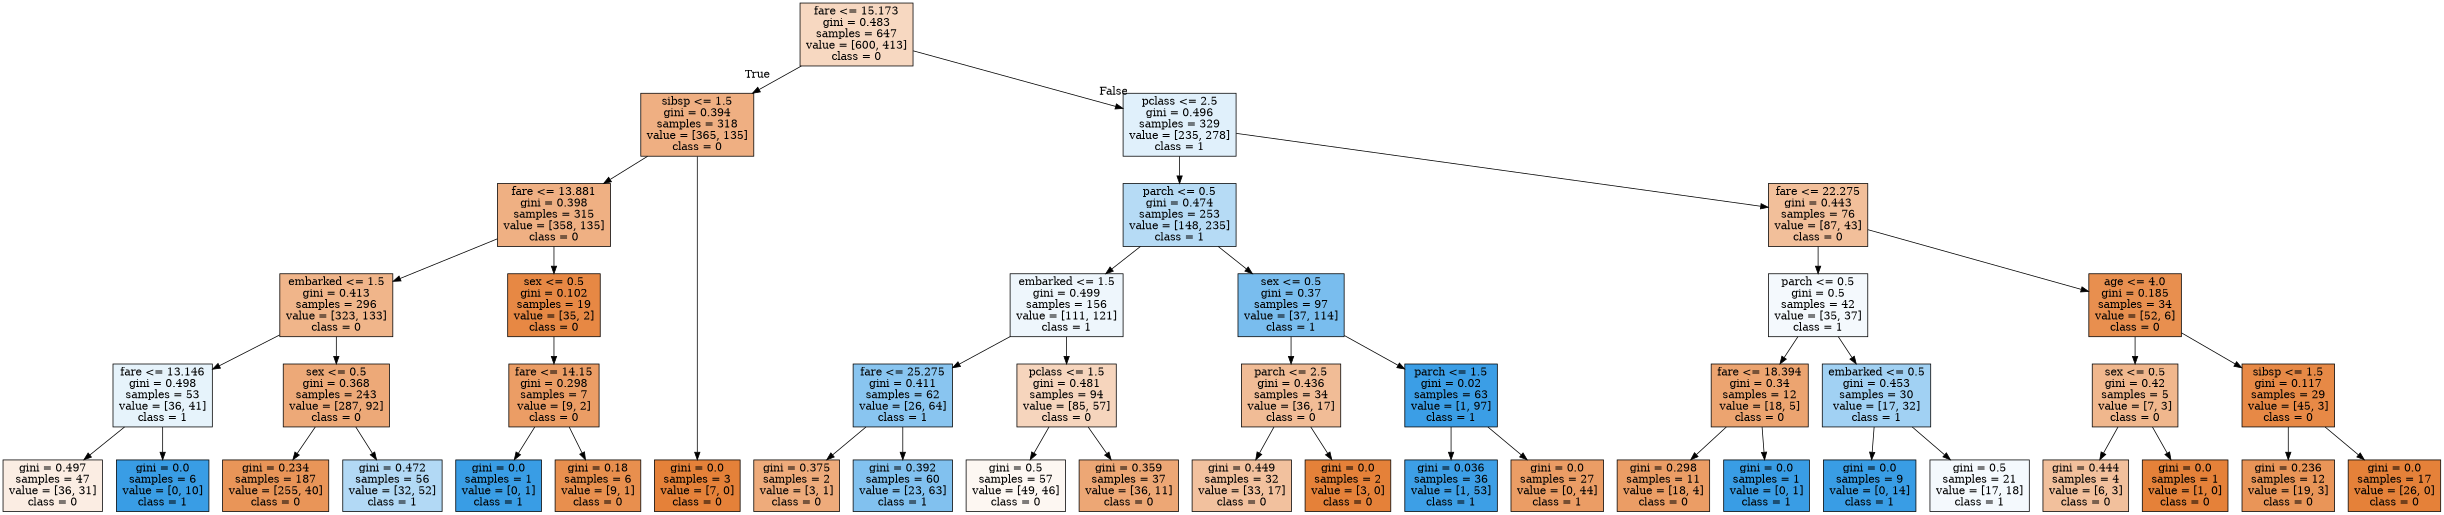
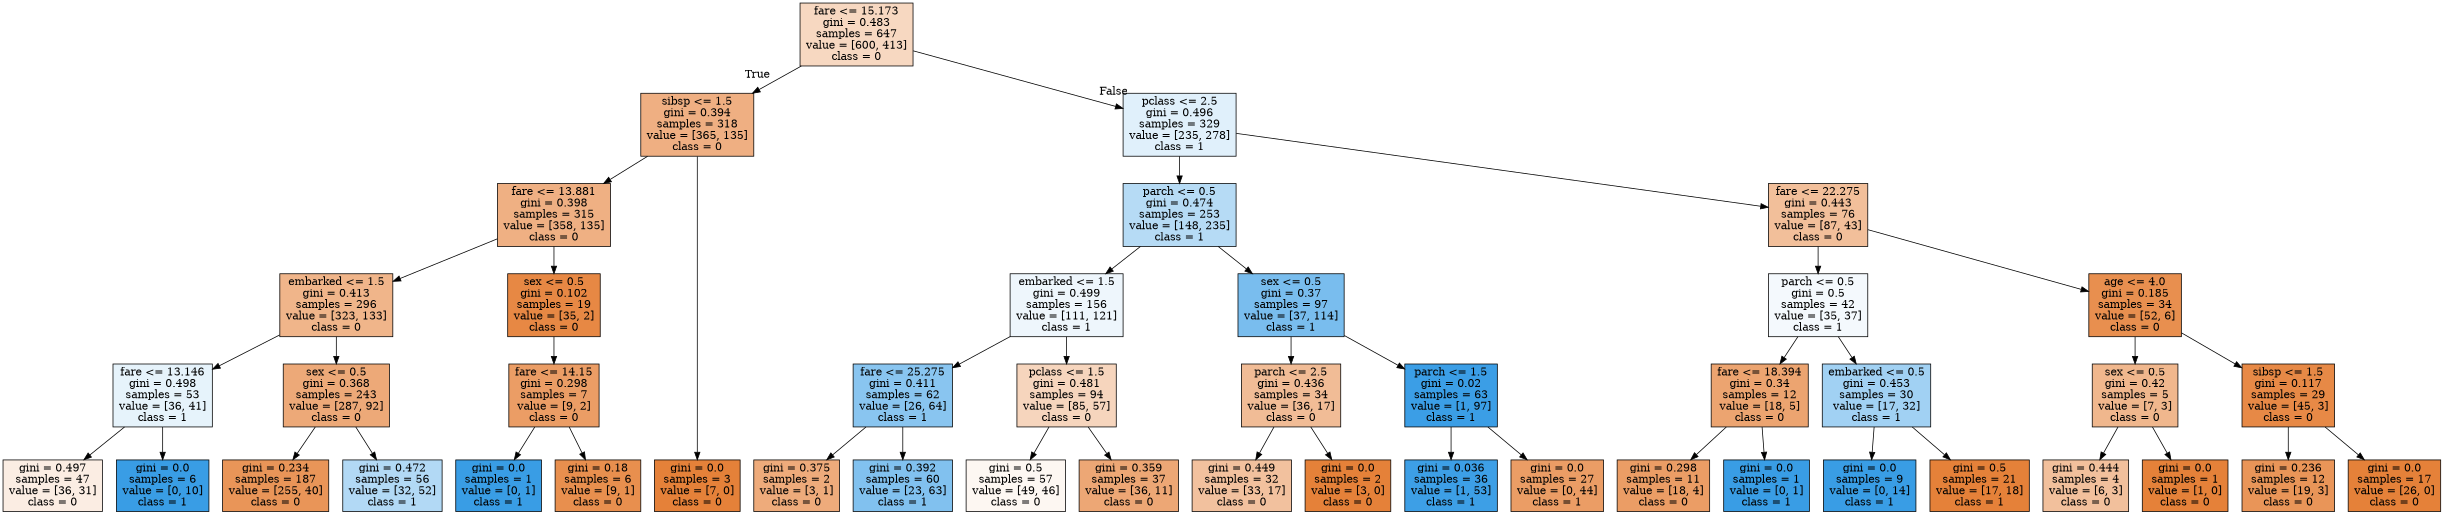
node "gini = 0.5 samples = 21 value = [17, 18] class = 1": fillcolor #399de50e -> #e58139ff
